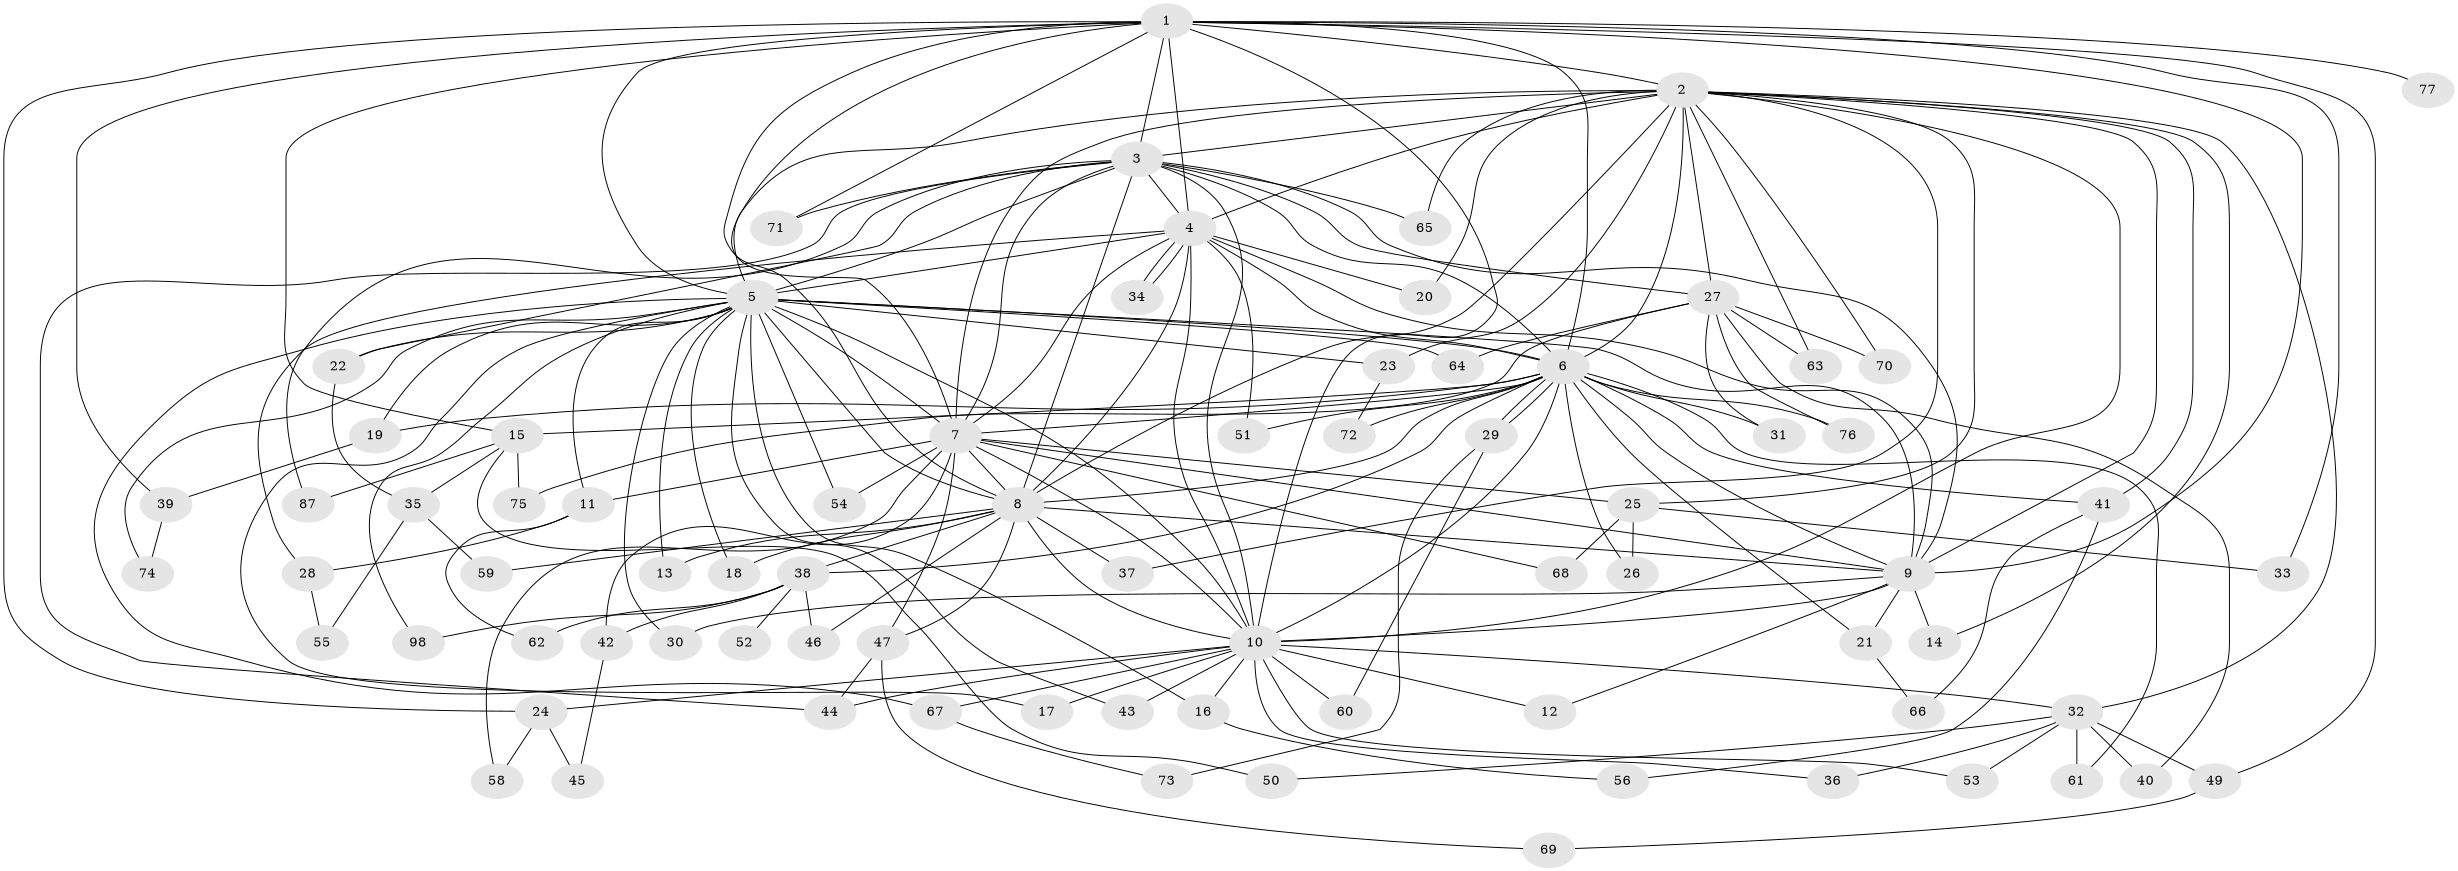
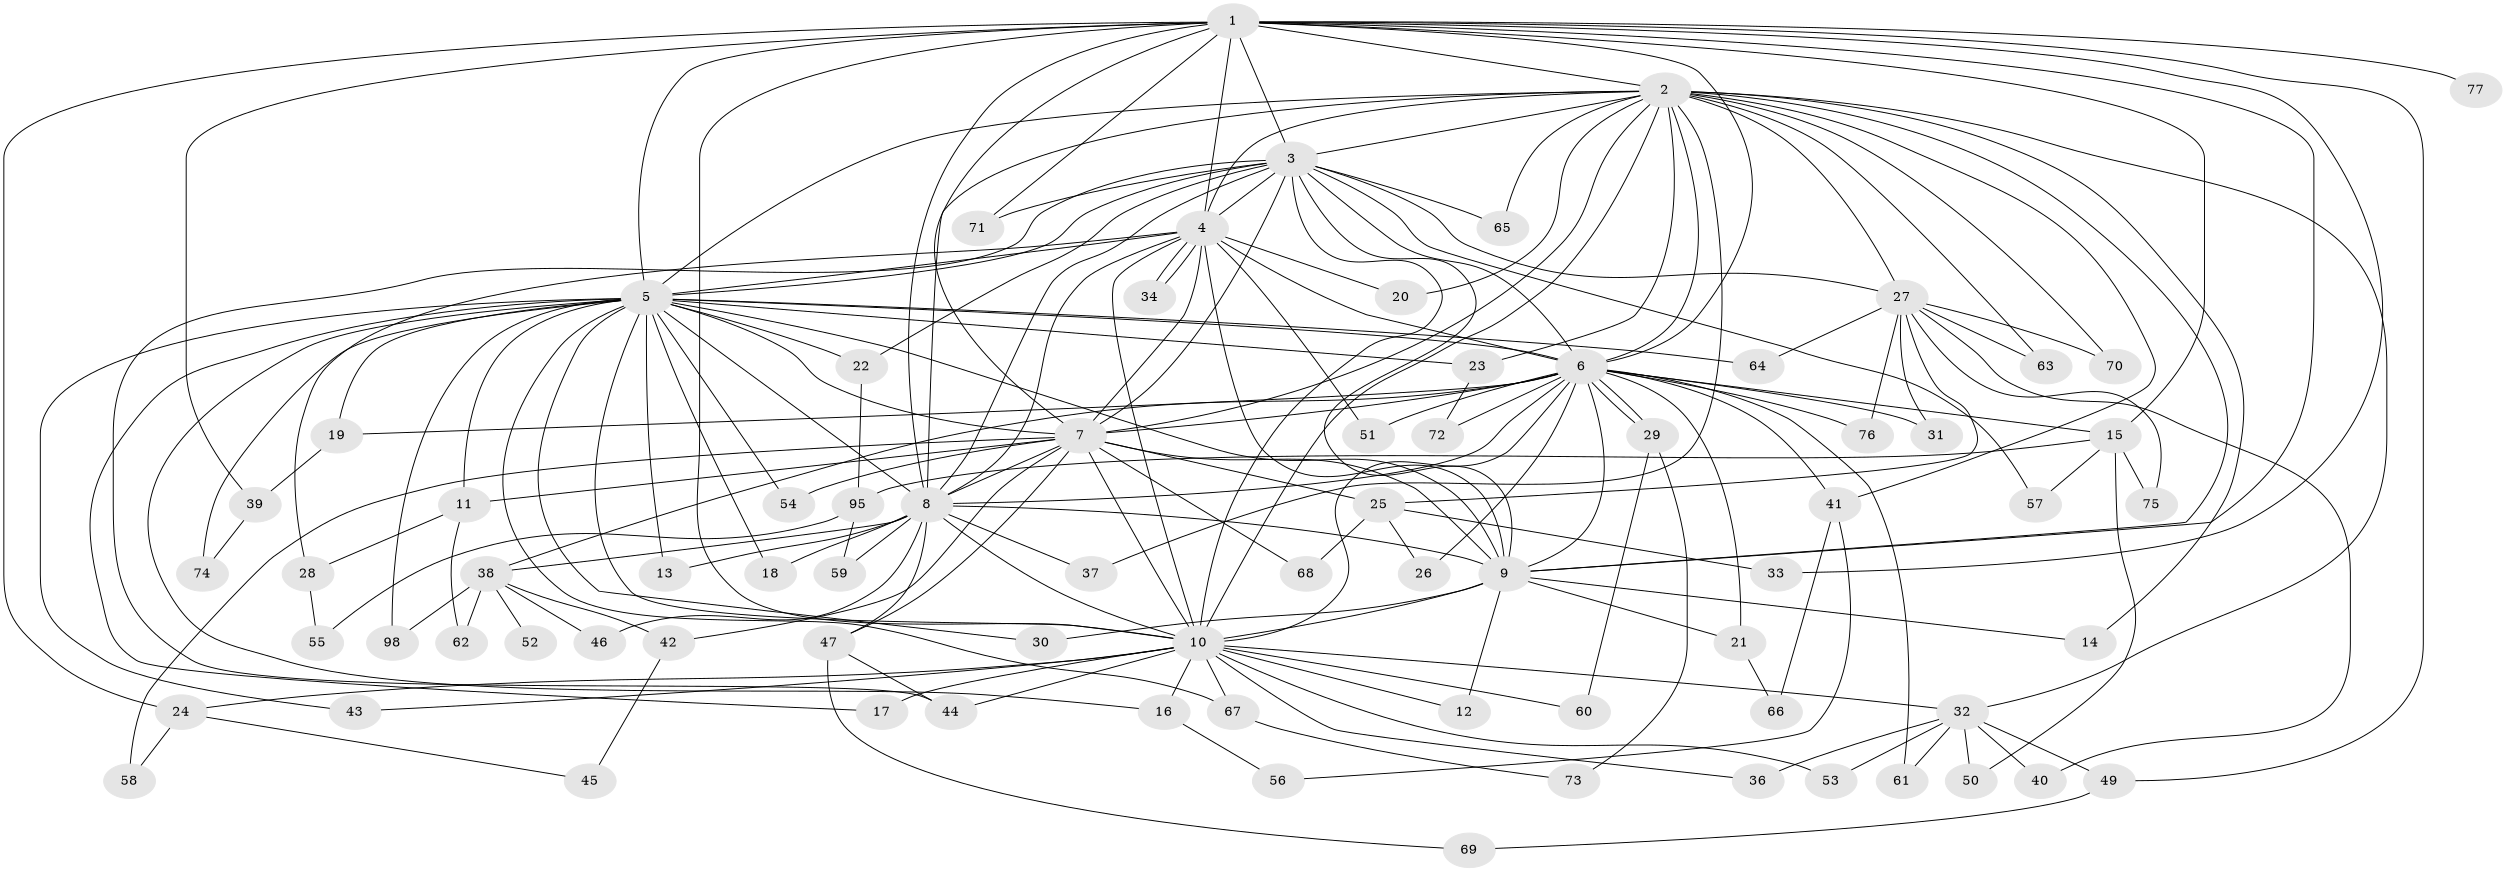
edge "2" -- "25": now "27" -- "25"
node "87": label "87" -> "57"
node "35": label "35" -> "95"
